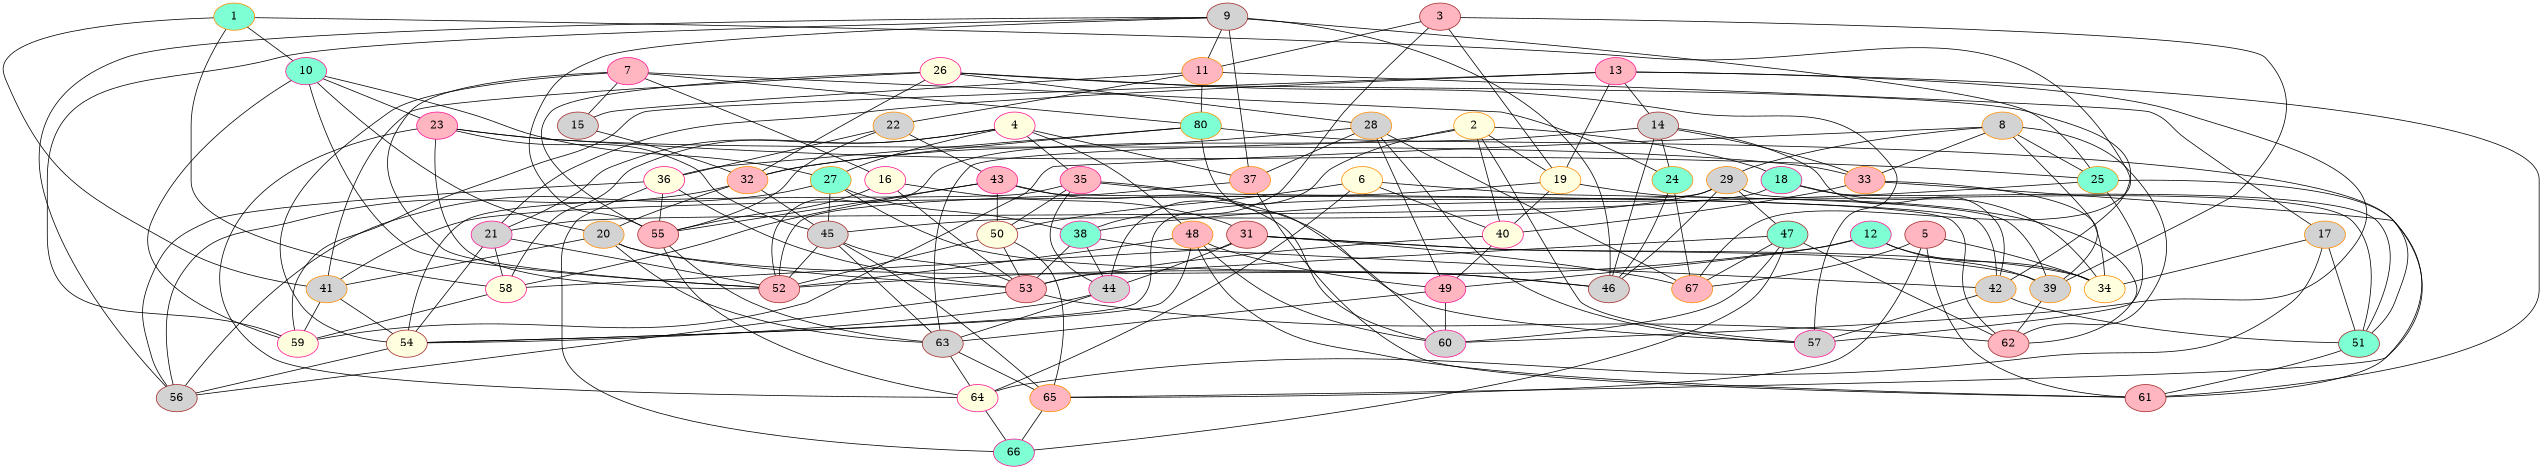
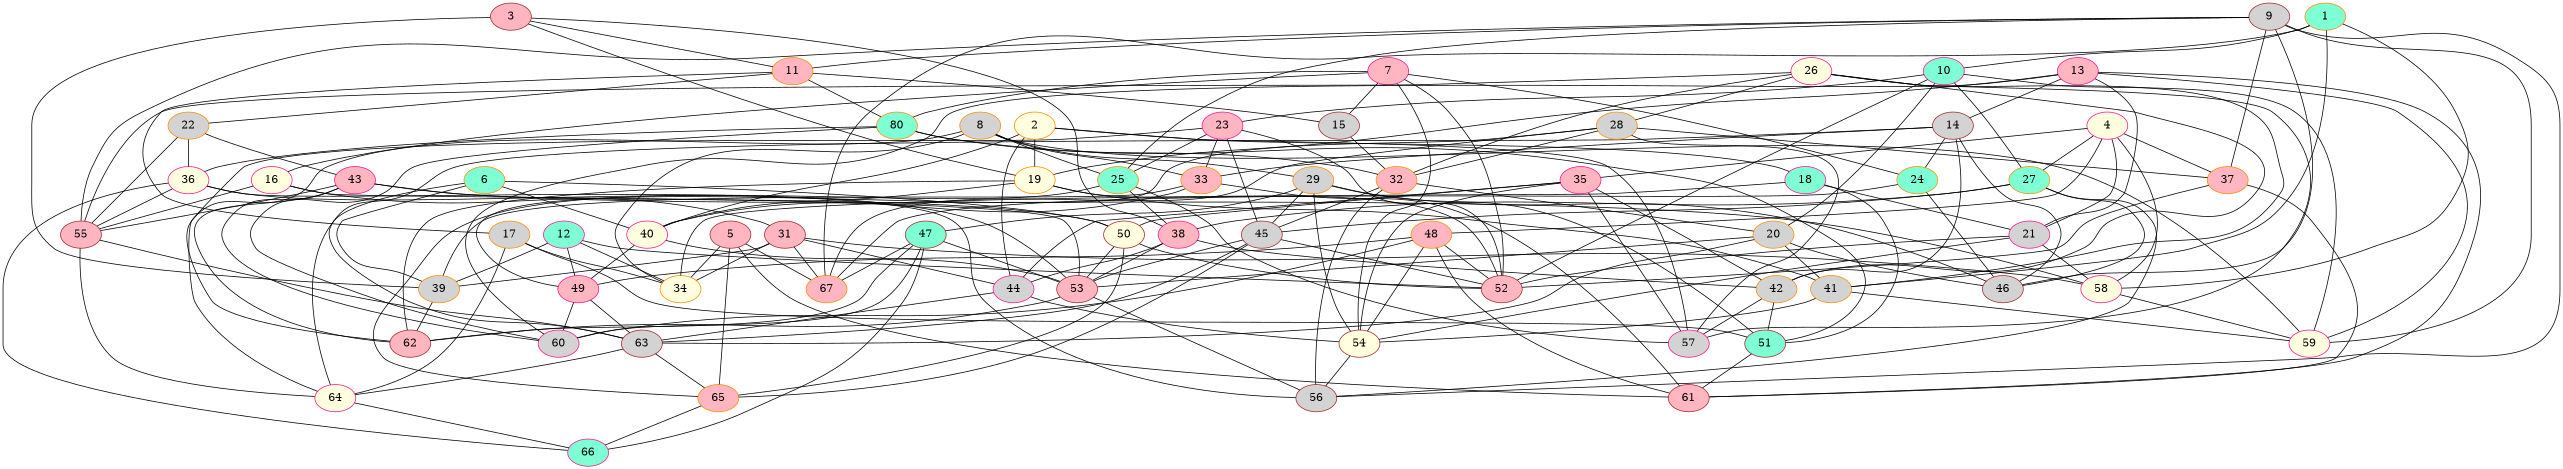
edge "2" -- "52": now "19" -- "52"
node "6": fillcolor lightyellow -> aquamarine
node "38": fillcolor aquamarine -> lightpink
